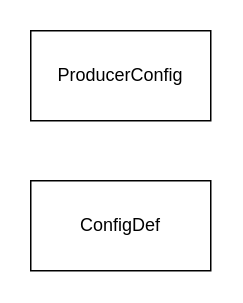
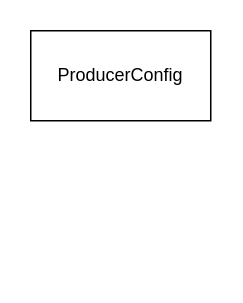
node "ConfigDef": removed
